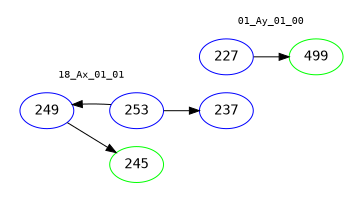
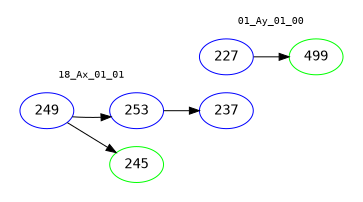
edge "253" -> "249": reversed
